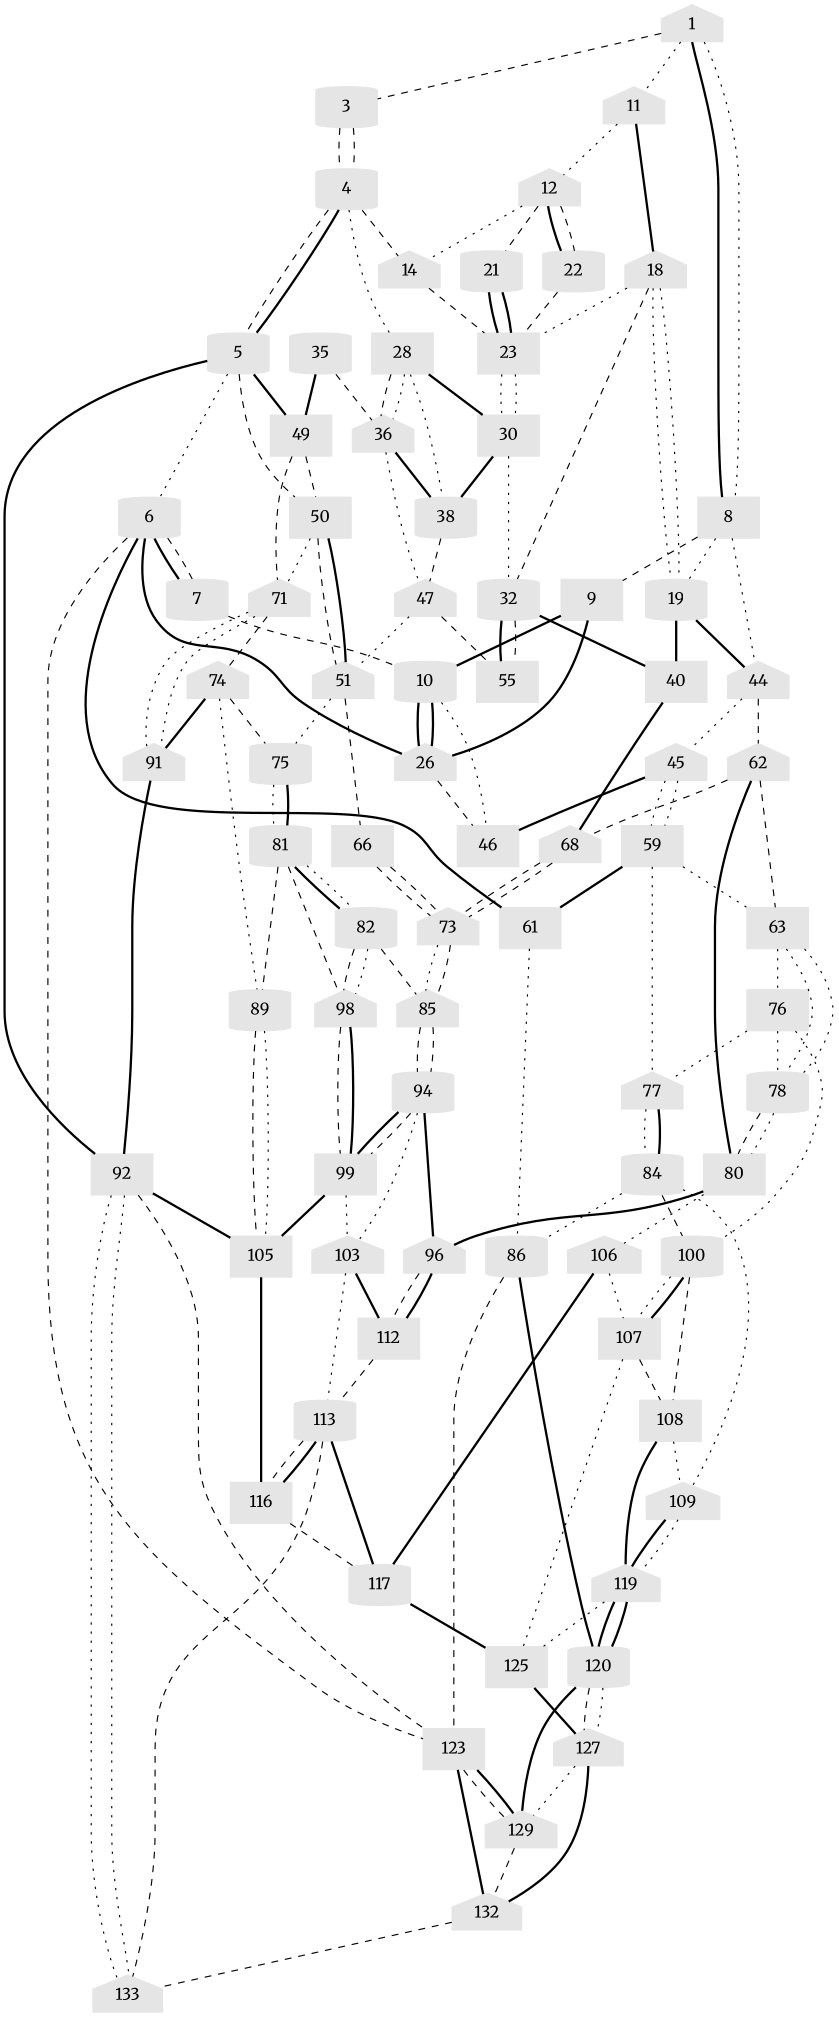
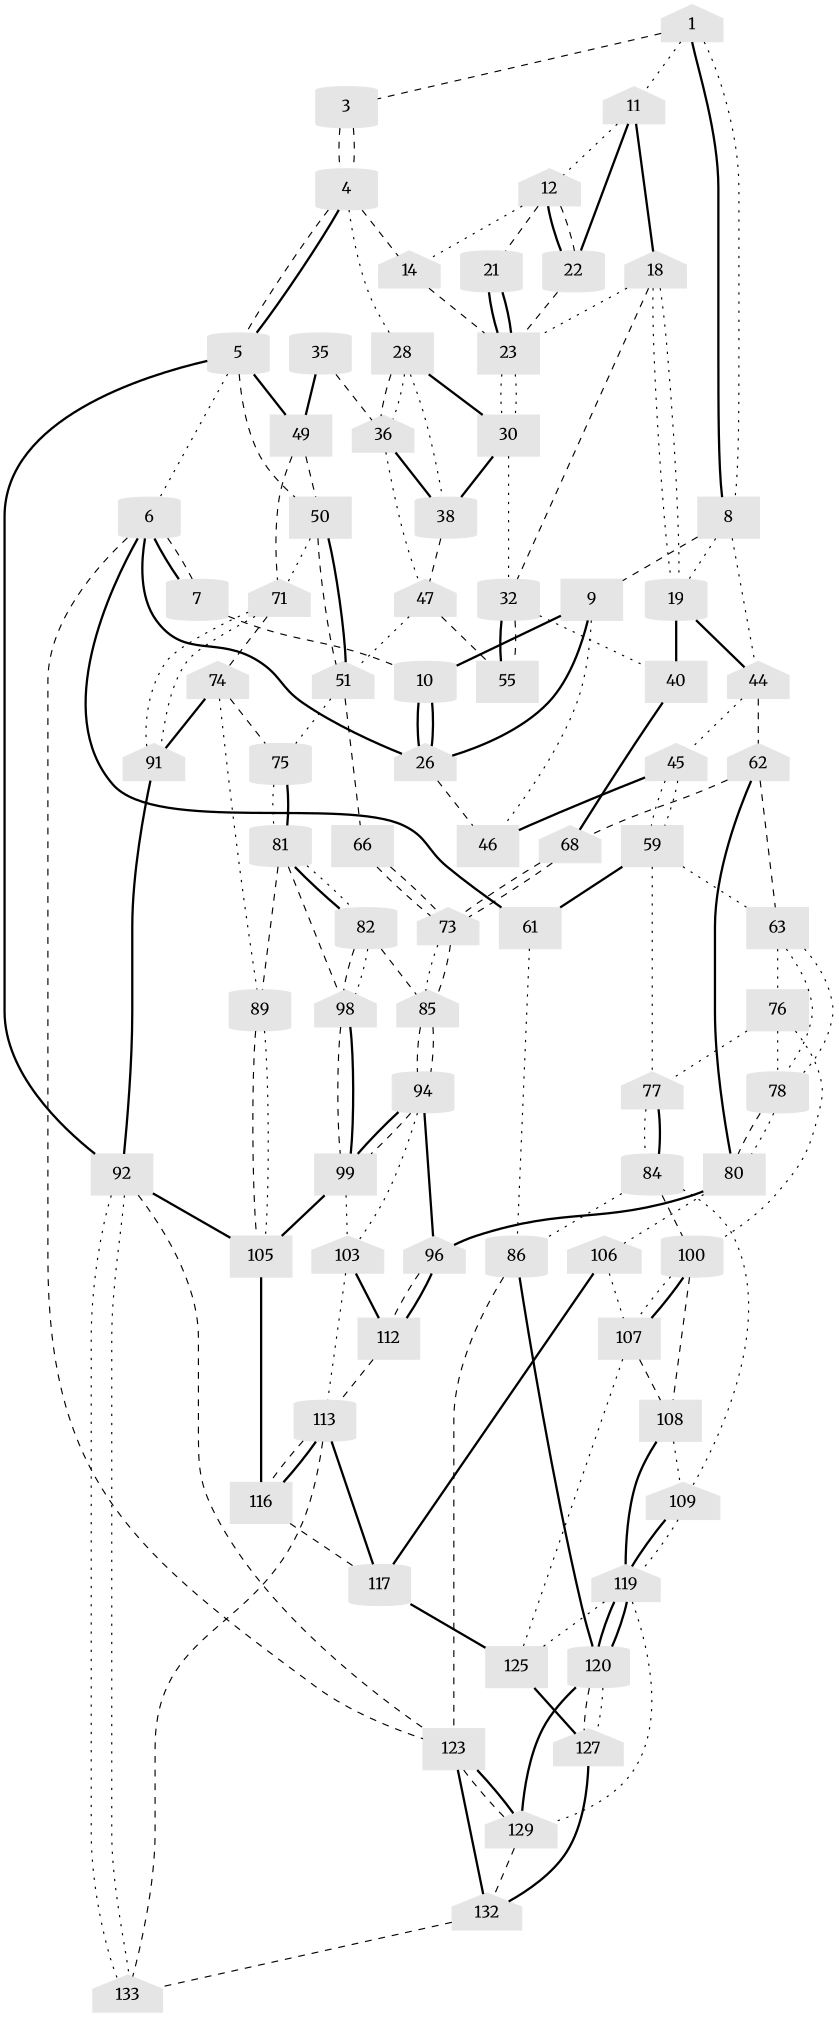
edge "11" -- "22": added
edge "32" -- "40": style bold -> dotted
edge "10" -- "46": now "9" -- "46"
edge "127" -- "129": now "119" -- "129"
